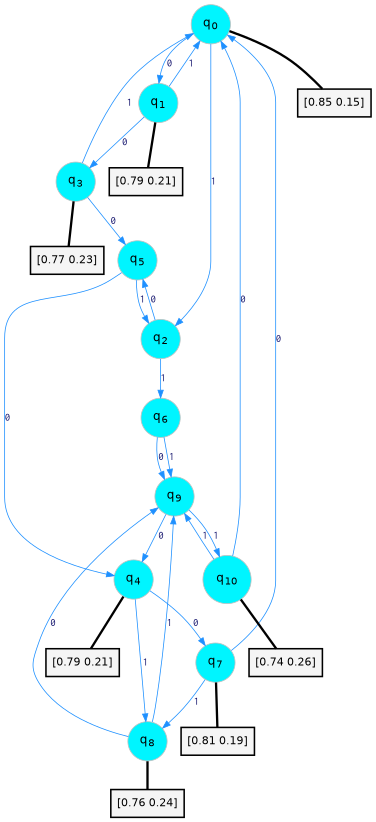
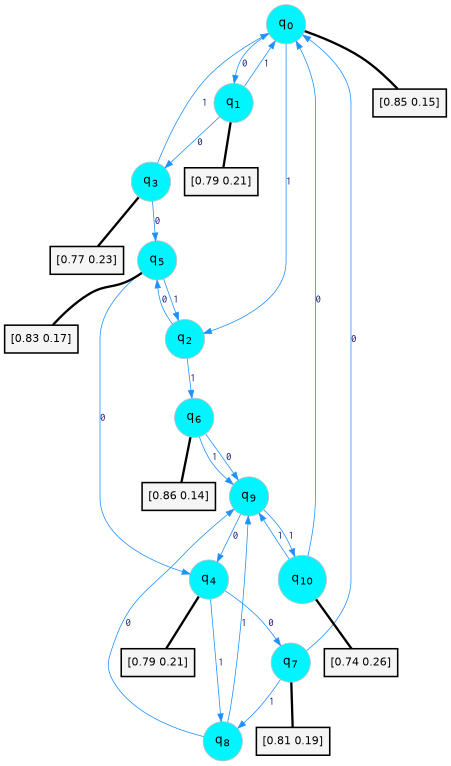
node "[0.83 0.17]": added
node "[0.86 0.14]": added
node "[0.76 0.24]": removed
